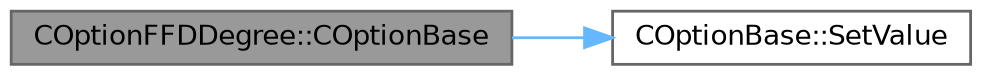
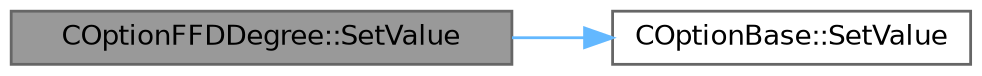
node "COptionFFDDegree::COptionBase": label "COptionFFDDegree::COptionBase" -> "COptionFFDDegree::SetValue"
